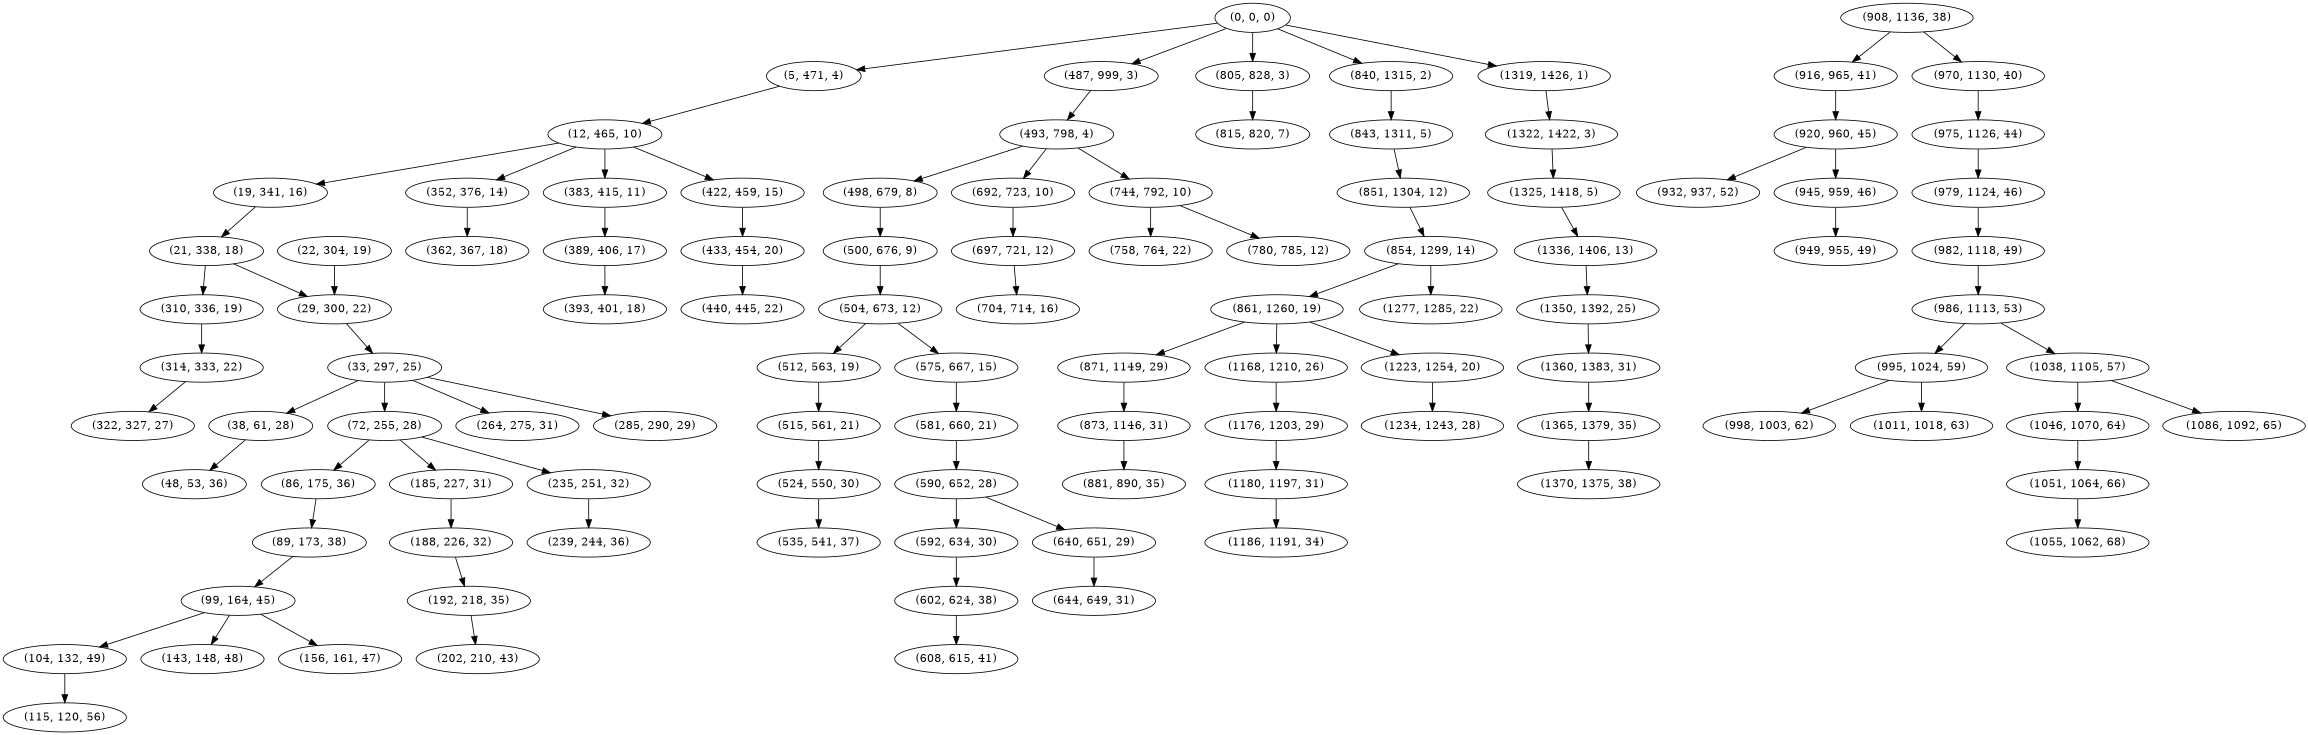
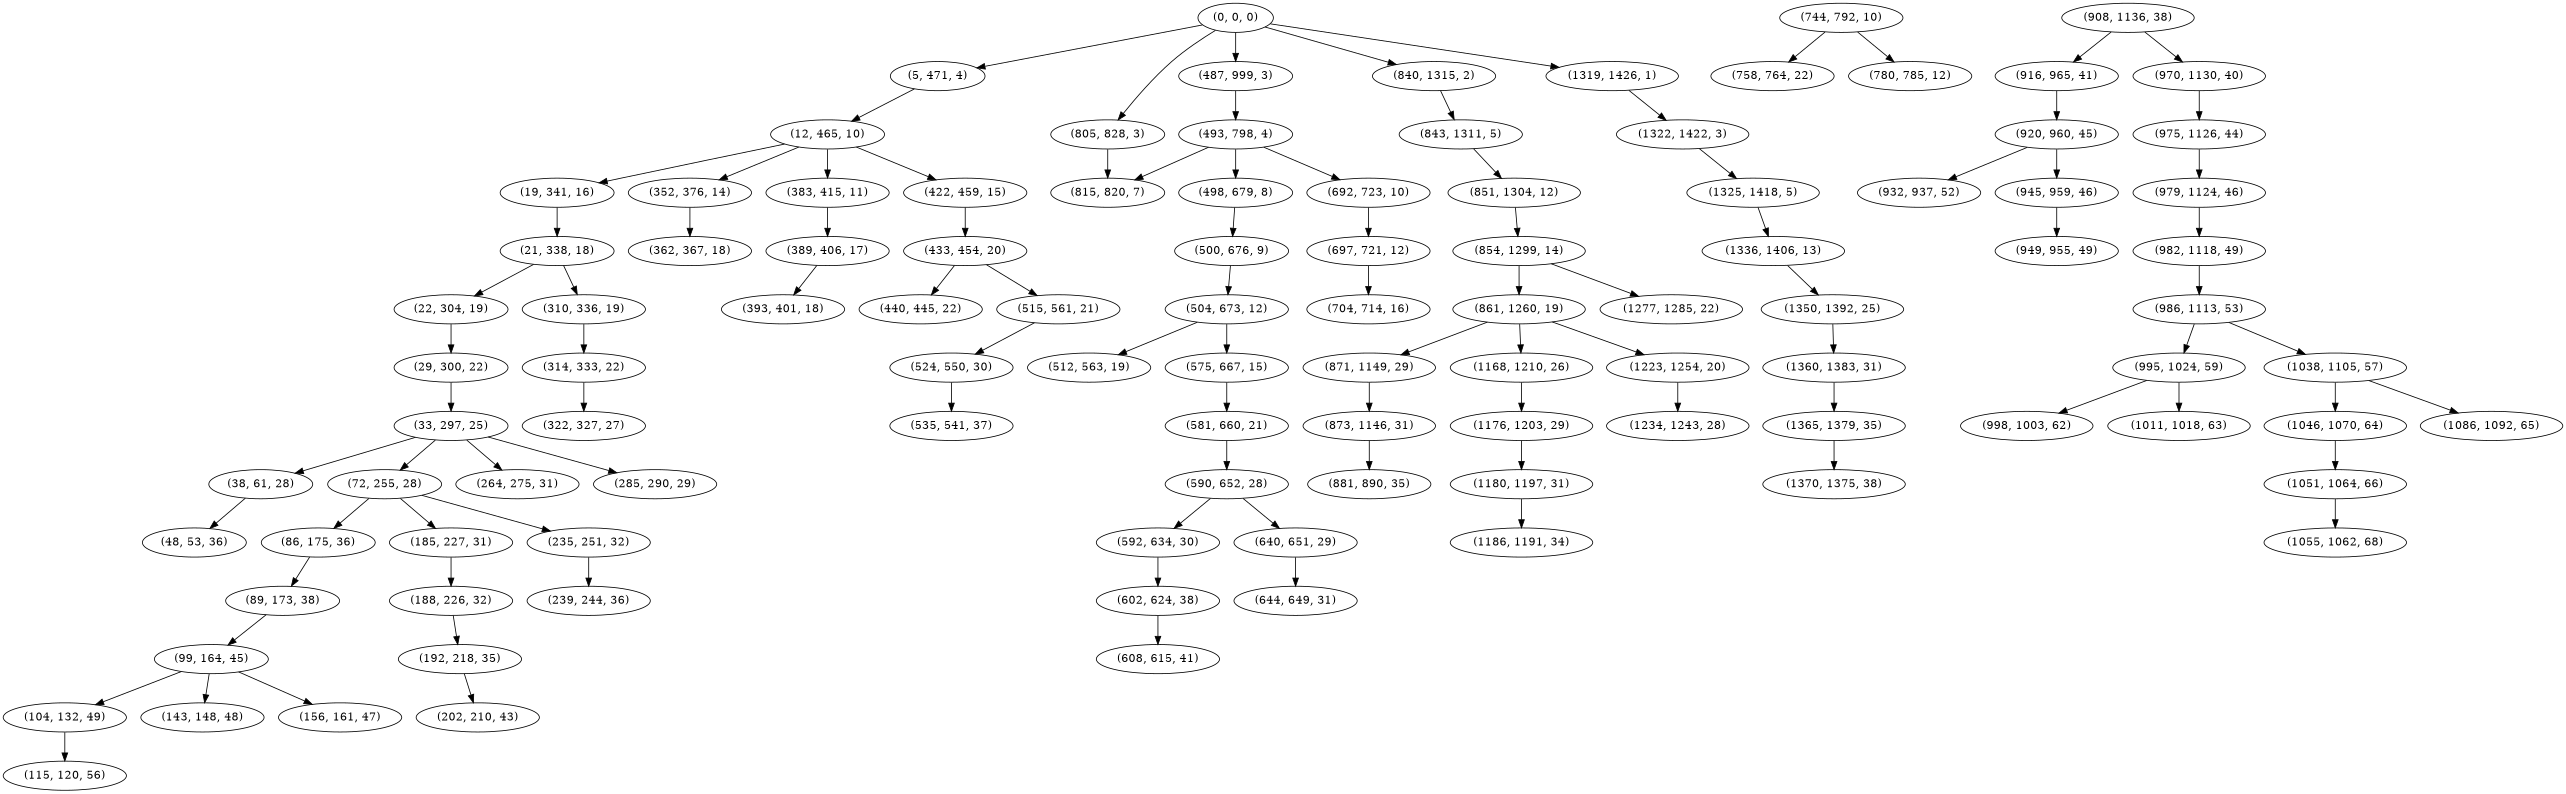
edge "(493, 798, 4)" -> "(744, 792, 10)": now "(493, 798, 4)" -> "(815, 820, 7)"
edge "(21, 338, 18)" -> "(29, 300, 22)": now "(21, 338, 18)" -> "(22, 304, 19)"
edge "(512, 563, 19)" -> "(515, 561, 21)": now "(433, 454, 20)" -> "(515, 561, 21)"
